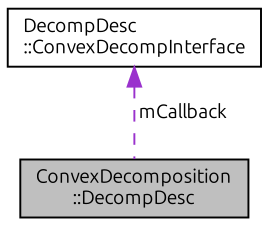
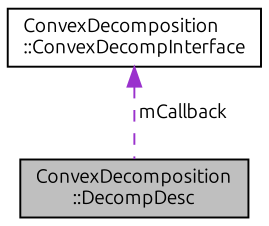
node "DecompDesc ::ConvexDecompInterface": label "DecompDesc ::ConvexDecompInterface" -> "ConvexDecomposition ::ConvexDecompInterface"
